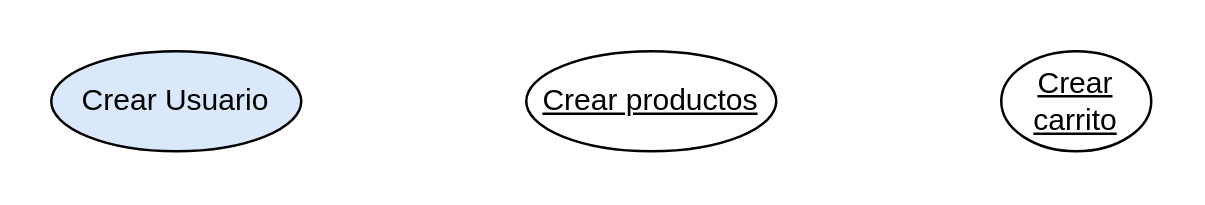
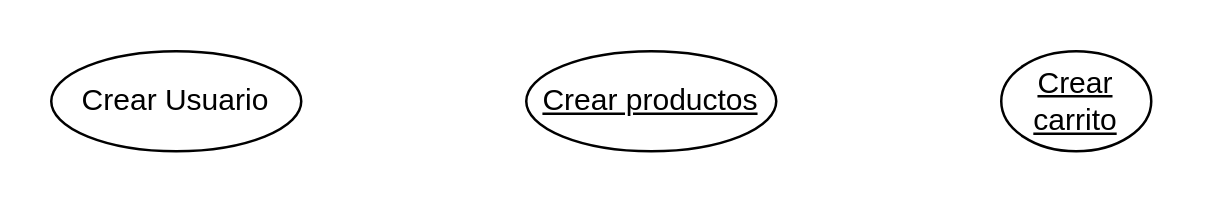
node "Crear Usuario": fillcolor #dae8fc -> #ffffff
